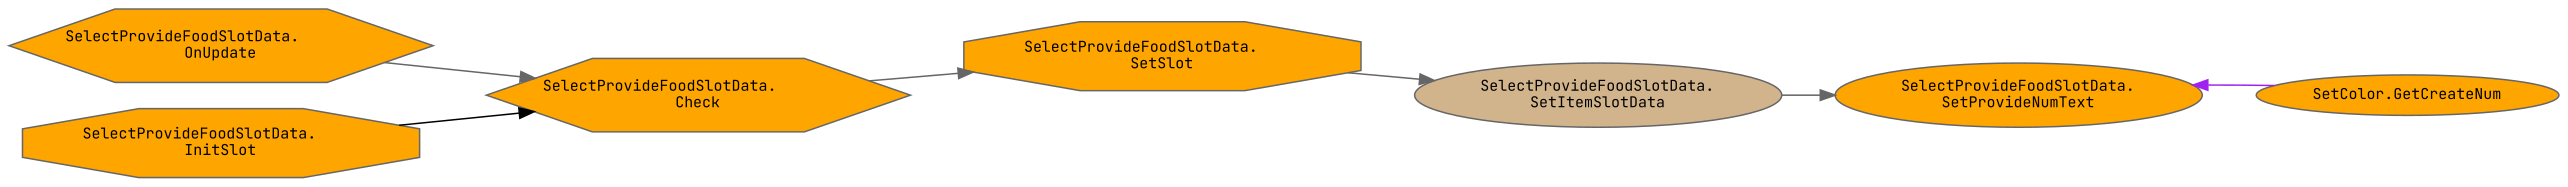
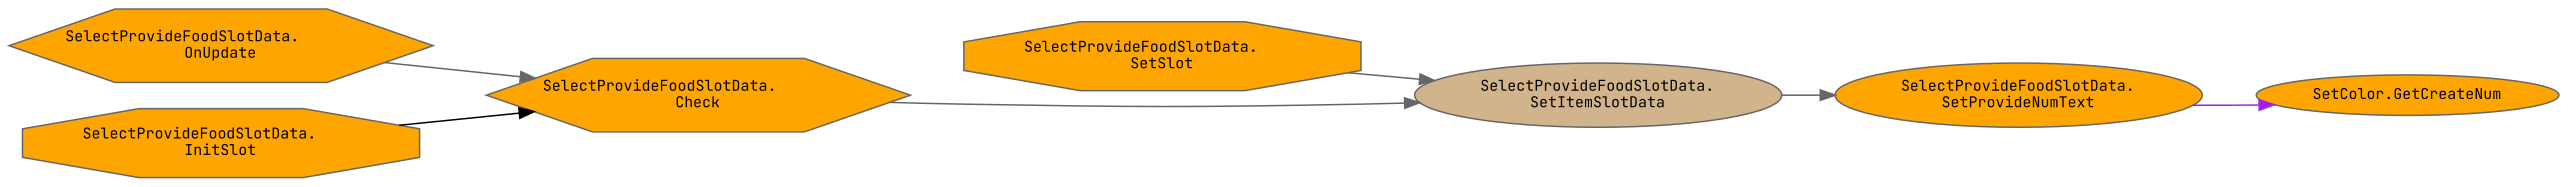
edge "SelectProvideFoodSlotData. Check" -> "SelectProvideFoodSlotData. SetSlot": now "SelectProvideFoodSlotData. Check" -> "SelectProvideFoodSlotData. SetItemSlotData"
edge "SetColor.GetCreateNum" -> "SelectProvideFoodSlotData. SetProvideNumText": reversed
